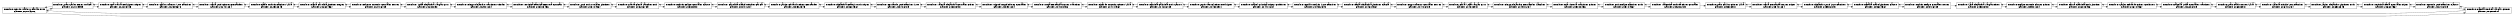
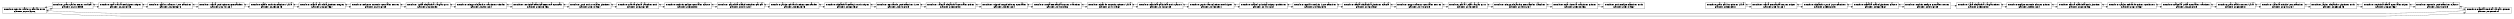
node "Nombre: Valentina Andrea Pérez González Carnet: 205206789": removed
